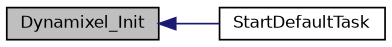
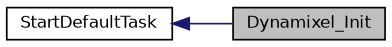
edge "StartDefaultTask" -> "Dynamixel_Init": reversed
